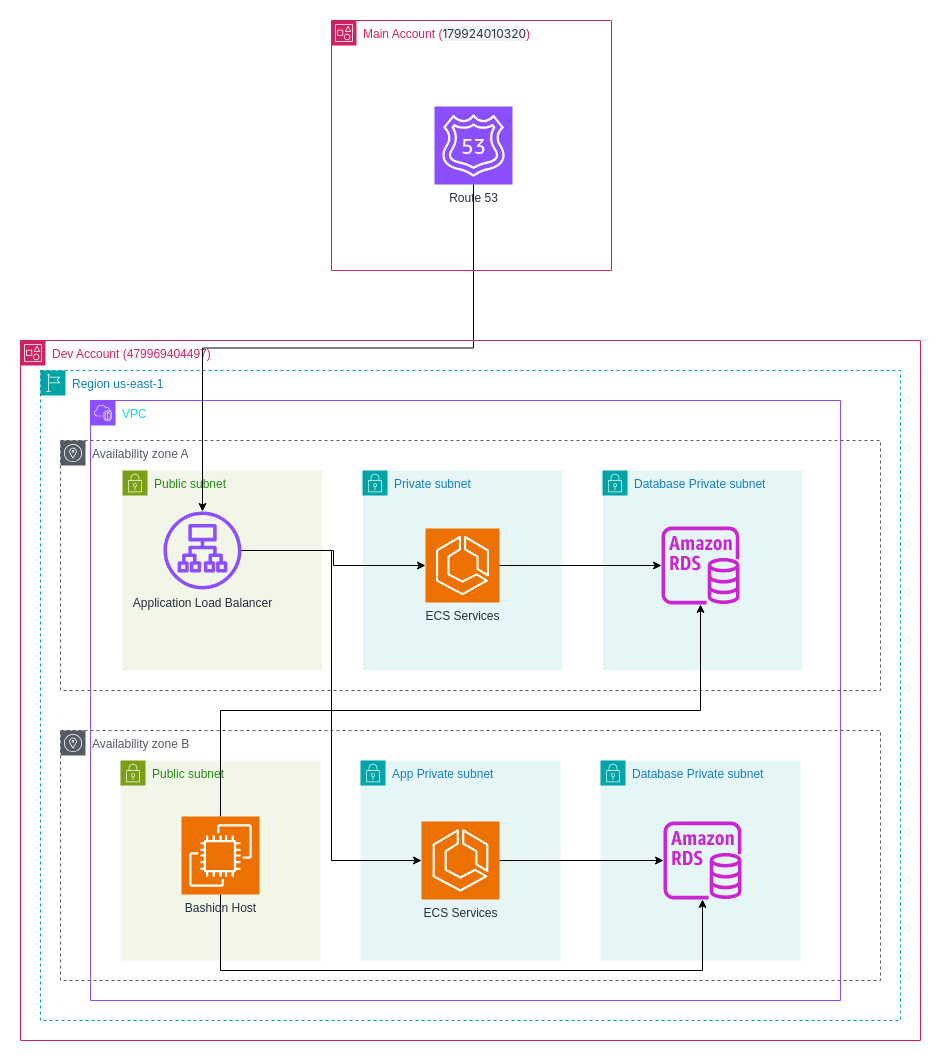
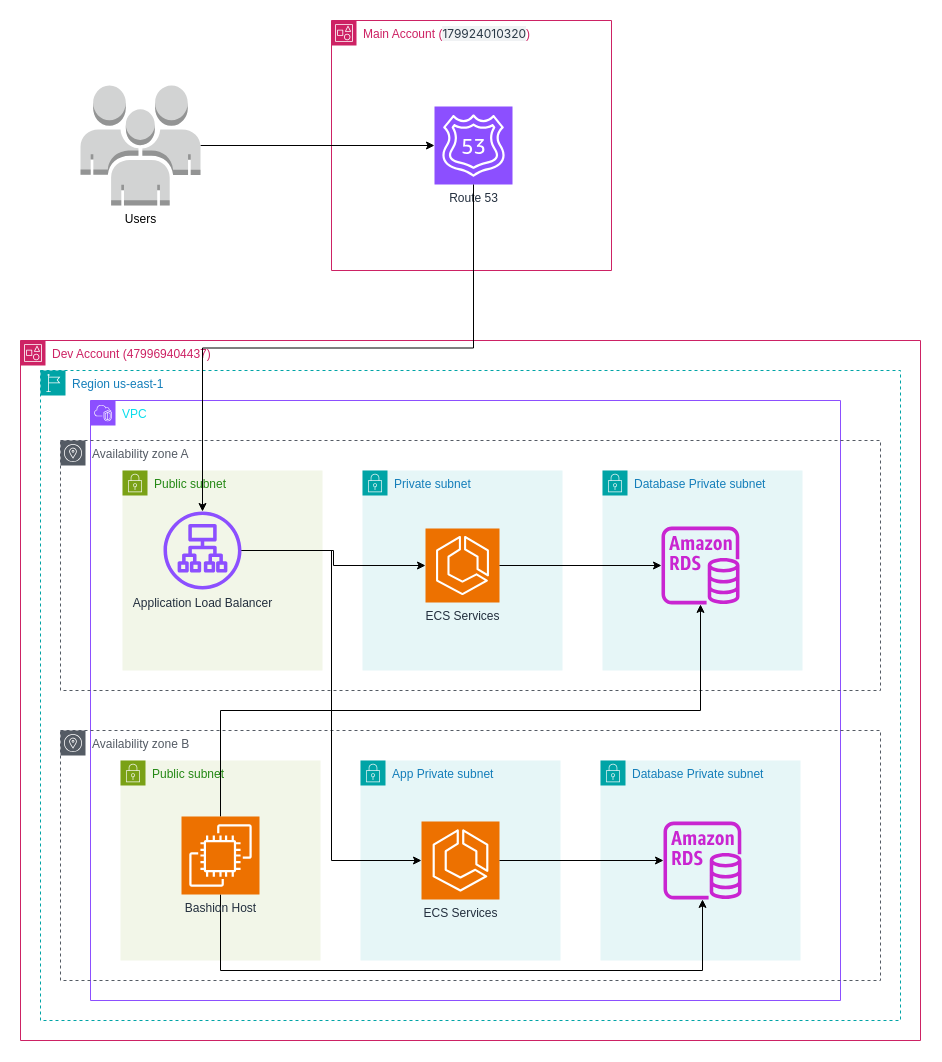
node "Users": added
edge "Users" -> "Route 53": added
node "Dev Account (479969404497)": label "Dev Account (479969404497)" -> "Dev Account (479969404437)"
